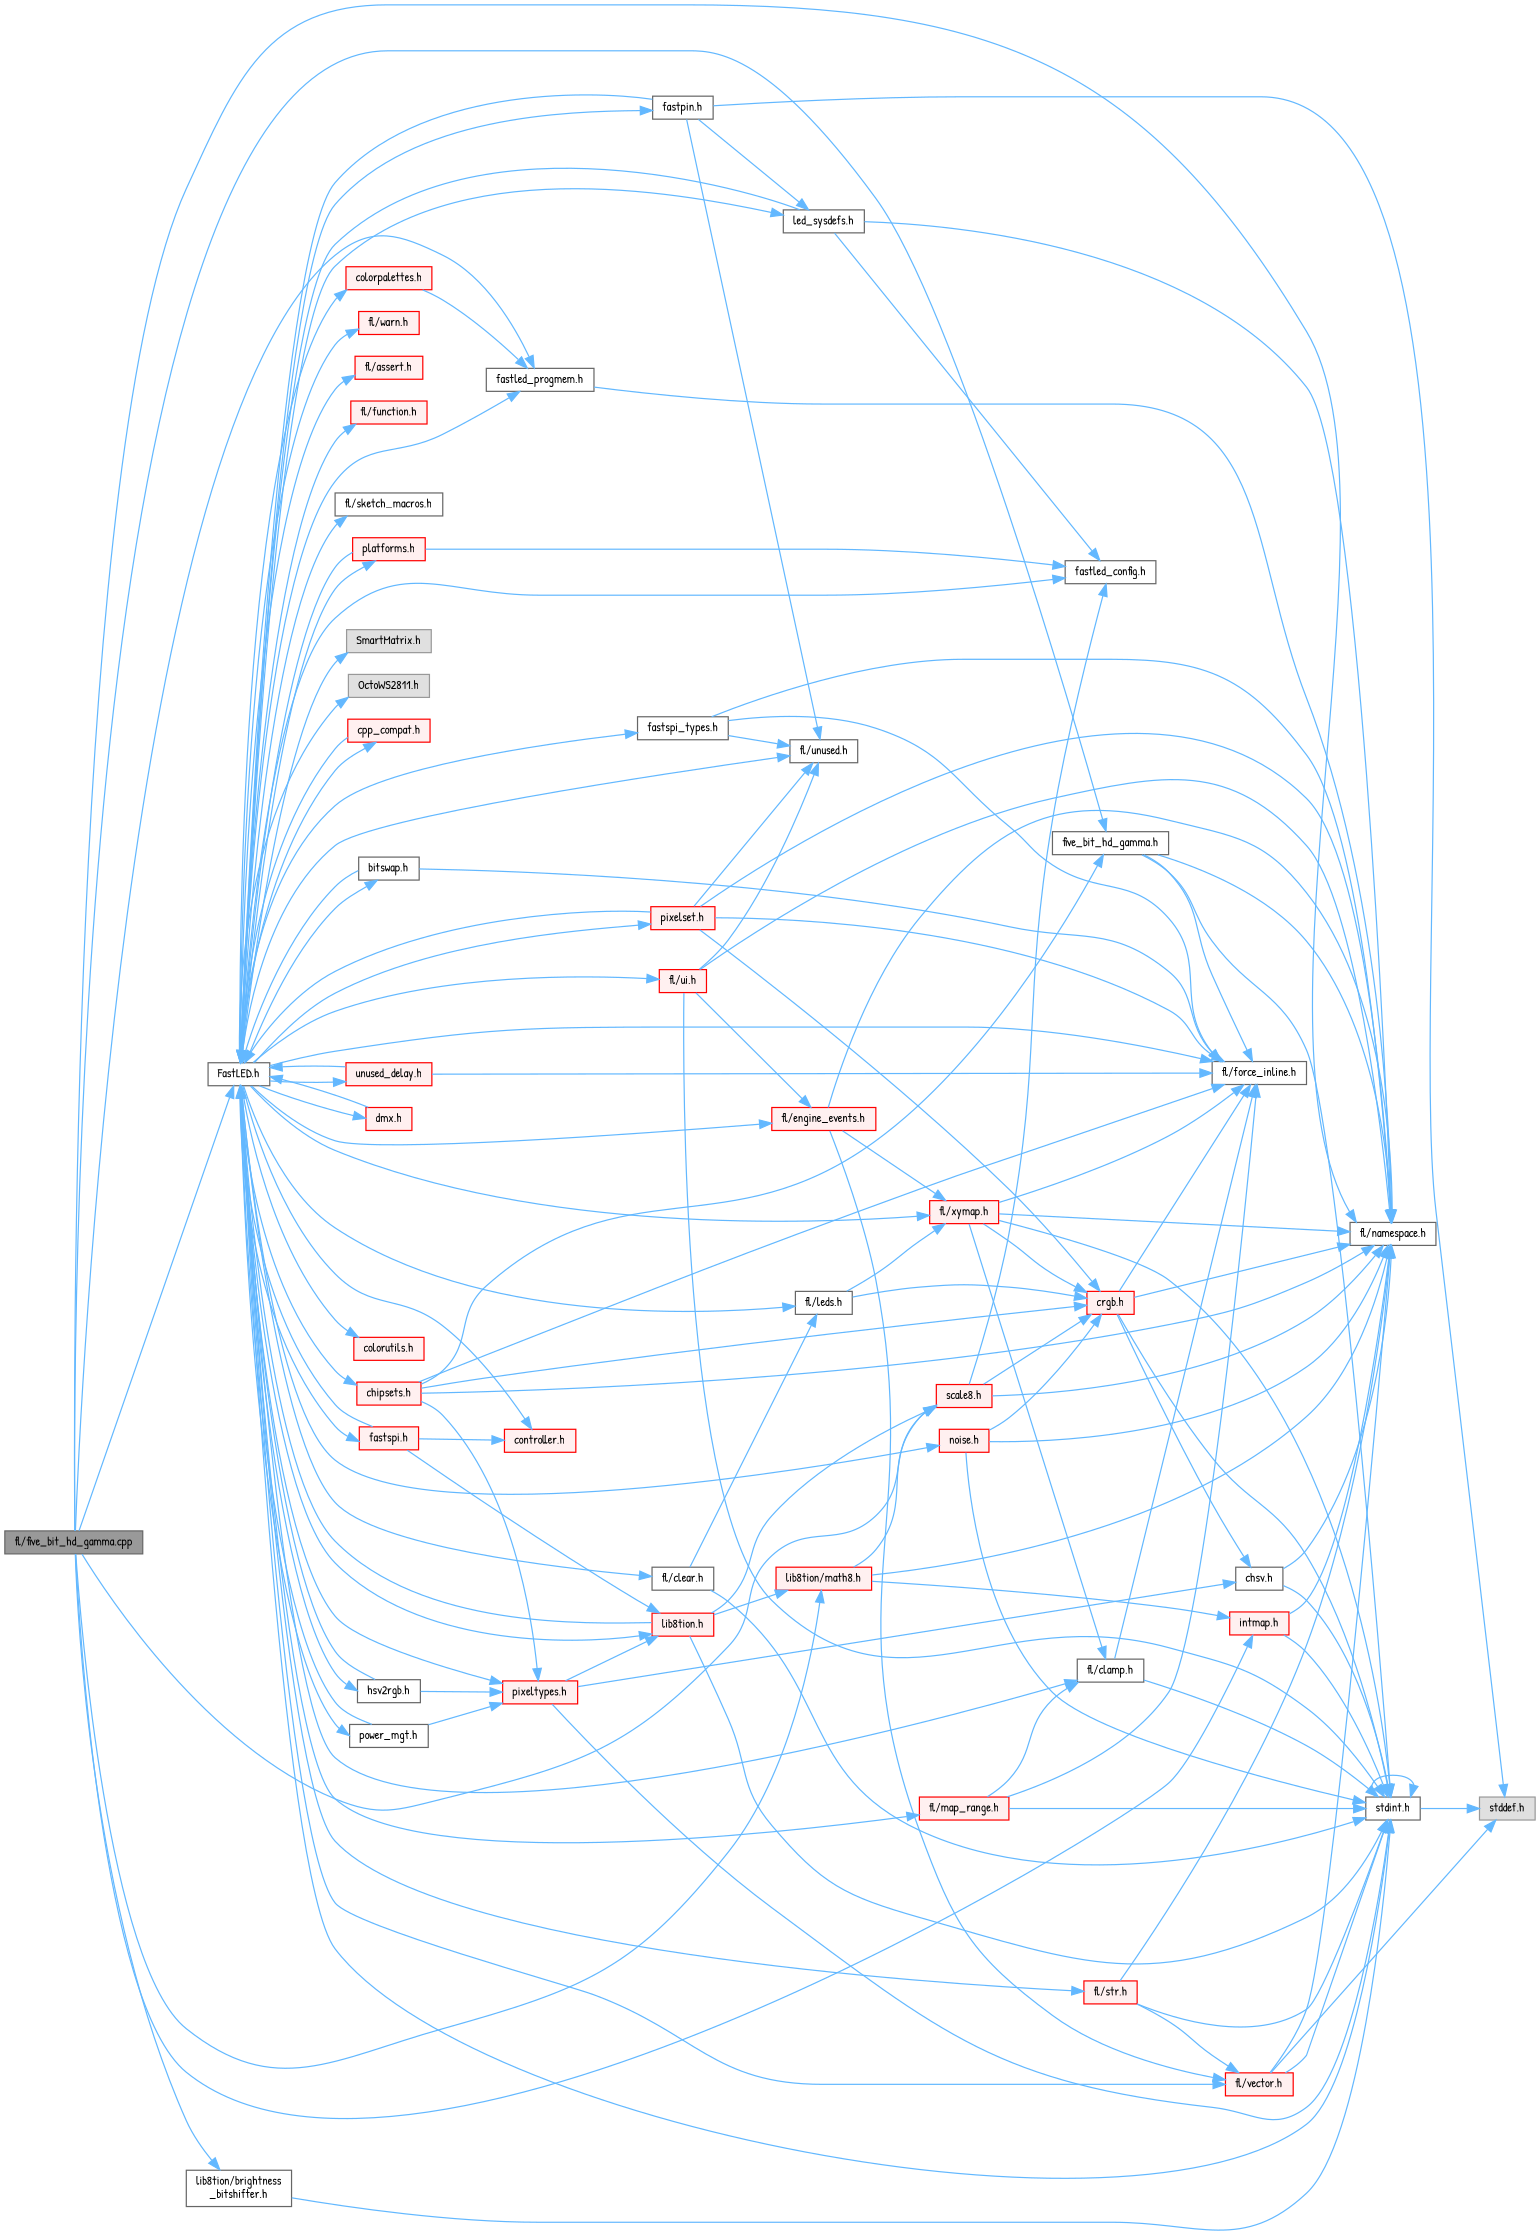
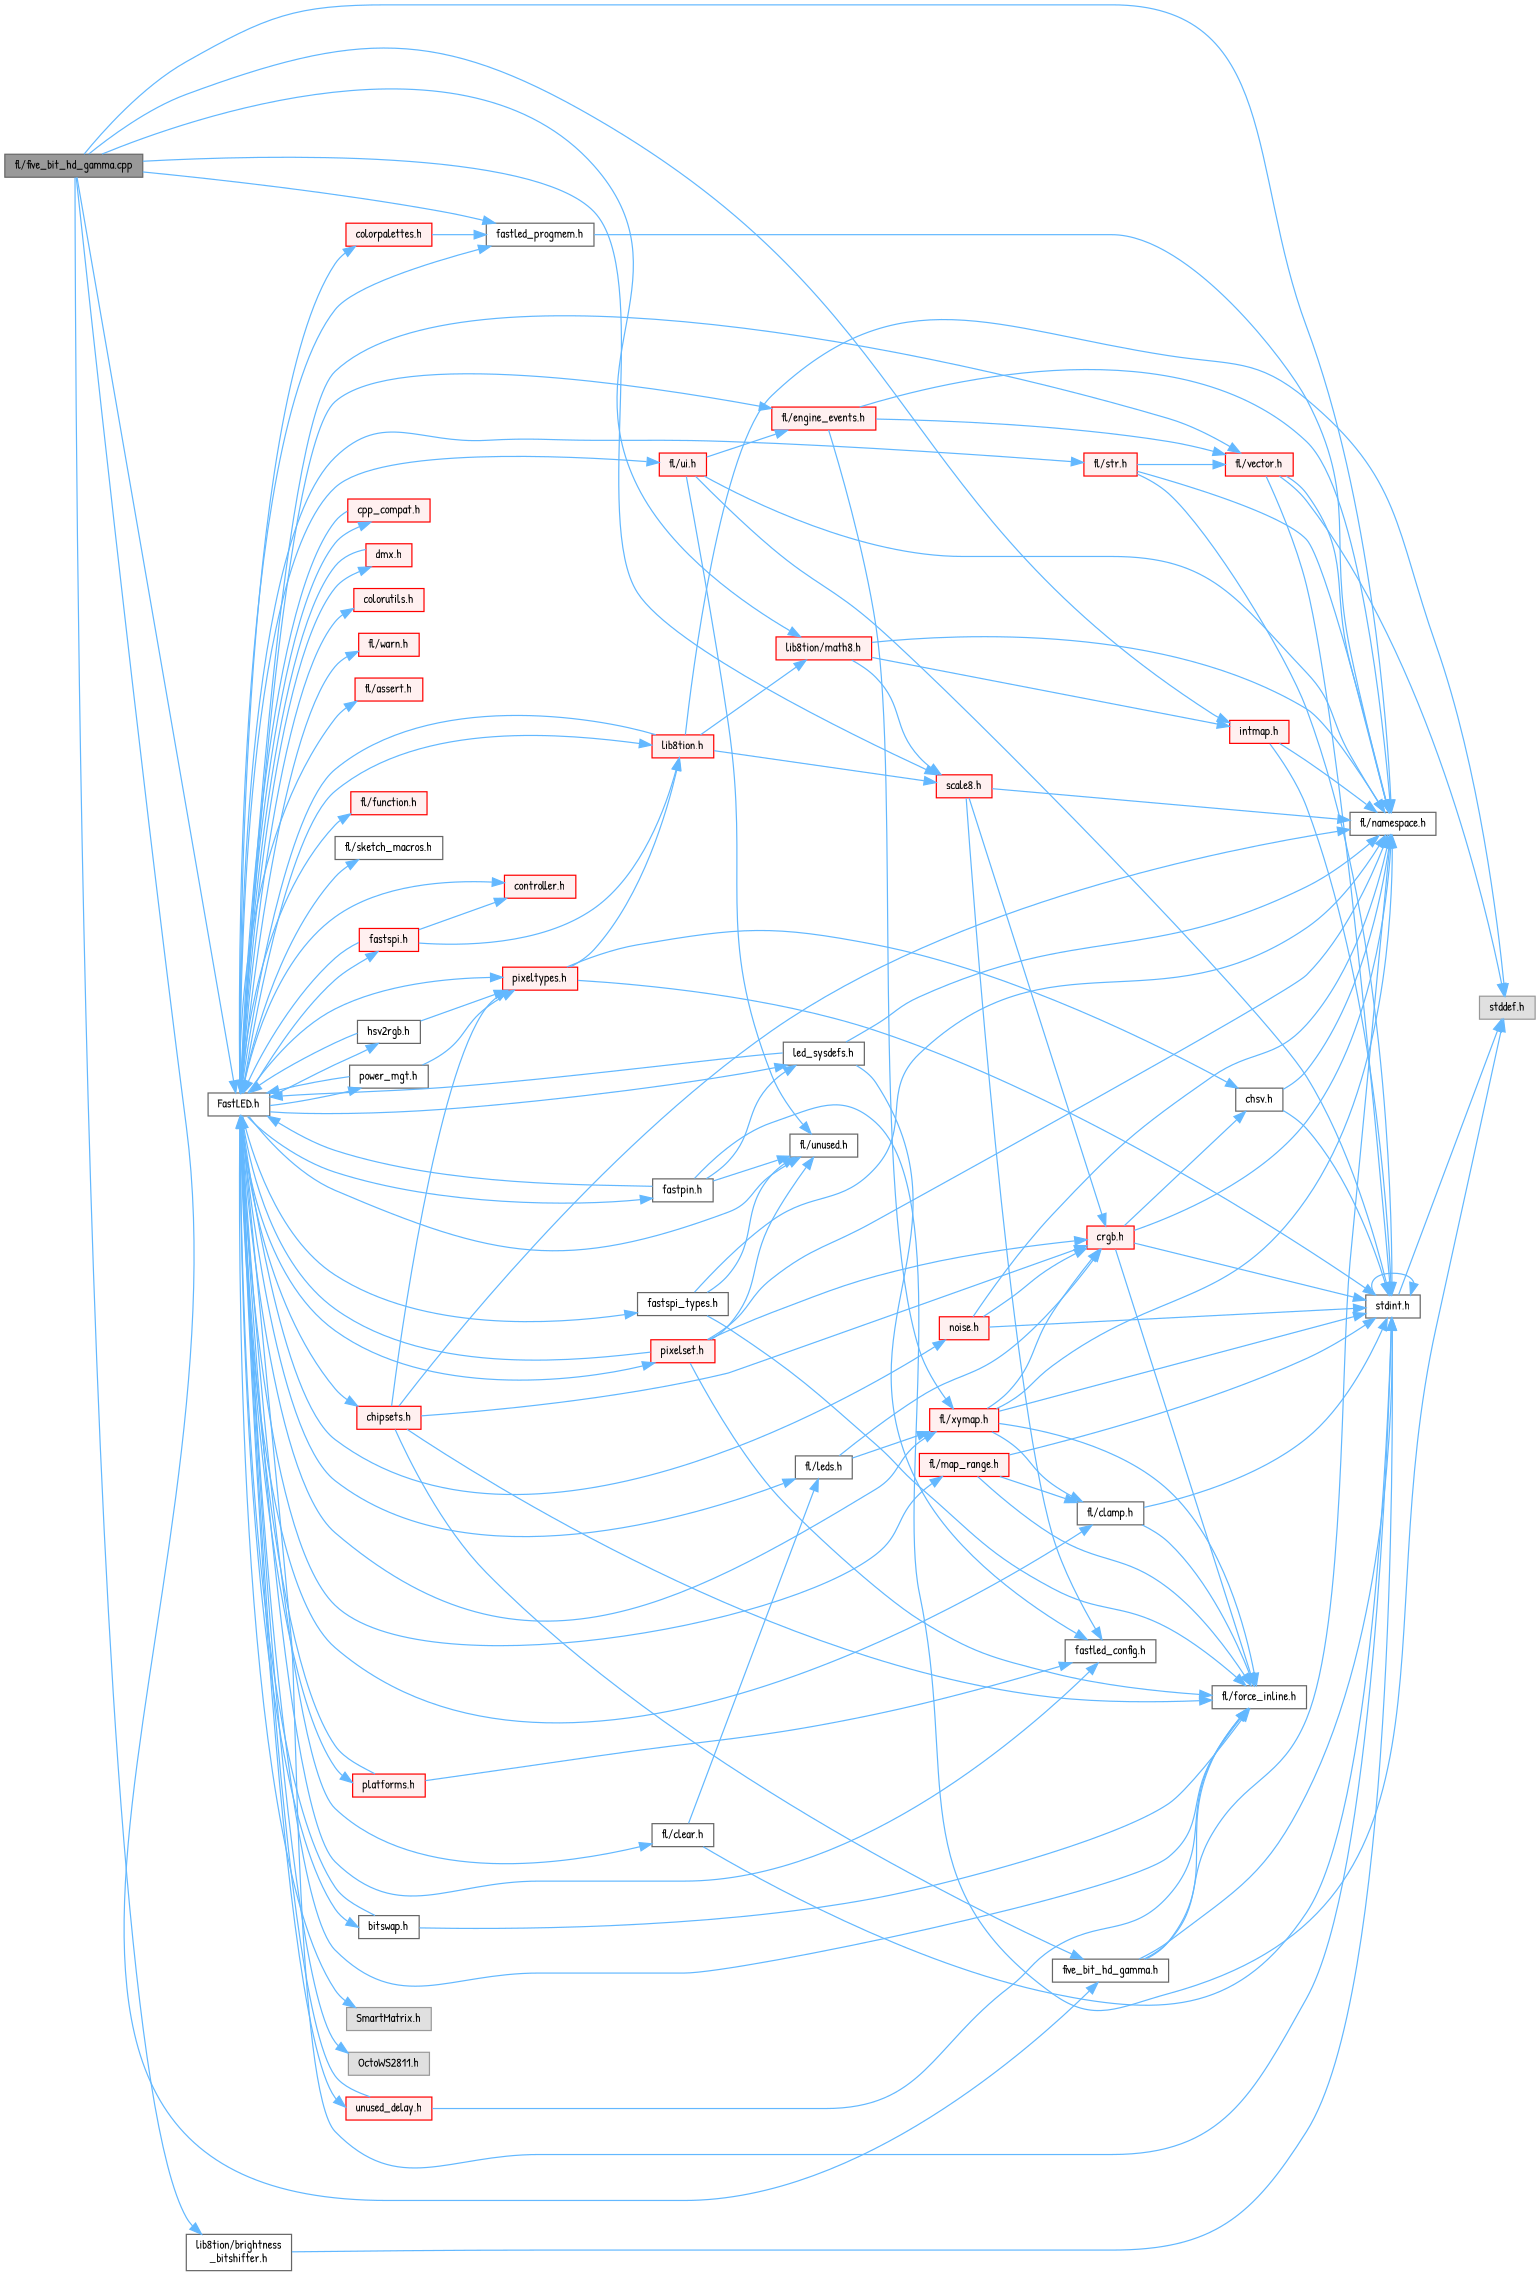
edge "lib8tion.h" -> "stdint.h": now "lib8tion.h" -> "stddef.h"
